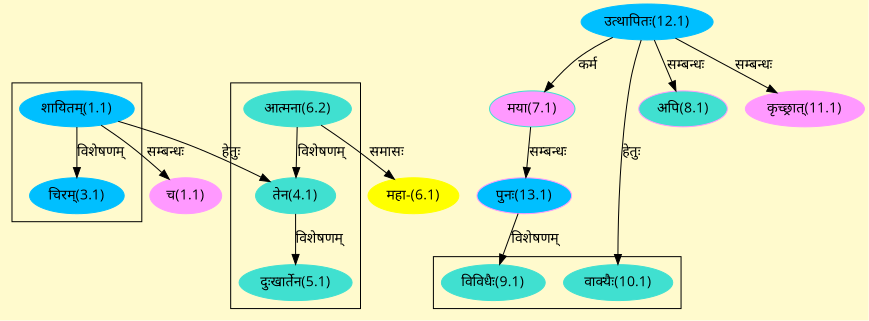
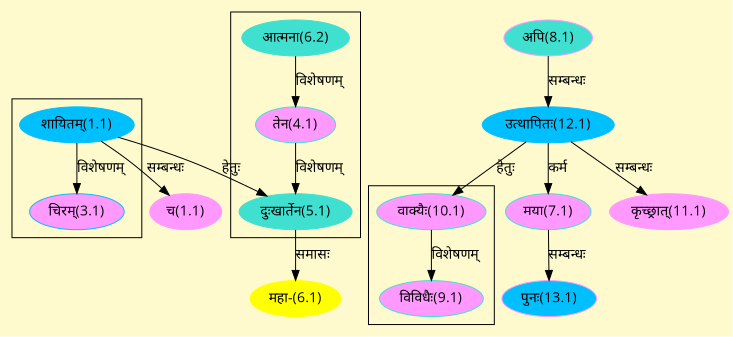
edge "उत्थापितः(12.1)" -> "अपि(8.1)": reversed
edge "शायितम्(1.1)" -> "तेन(4.1)": now "शायितम्(1.1)" -> "दुःखार्तेन(5.1)"
edge "आत्मना(6.2)" -> "महा-(6.1)": now "दुःखार्तेन(5.1)" -> "महा-(6.1)"
node "चिरम्(3.1)": fillcolor #00bfff -> #ff99ff
node "तेन(4.1)": fillcolor #40e0d0 -> #ff99ff
edge "पुनः(13.1)" -> "विविधैः(9.1)": now "वाक्यैः(10.1)" -> "विविधैः(9.1)"
node "विविधैः(9.1)": fillcolor #40e0d0 -> #ff99ff
node "वाक्यैः(10.1)": fillcolor #40e0d0 -> #ff99ff
